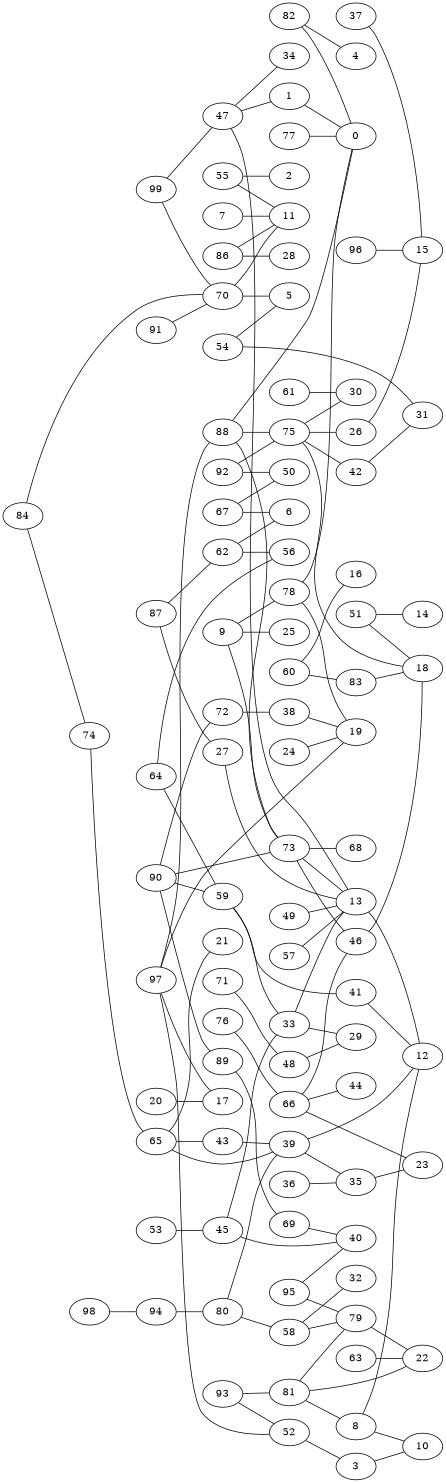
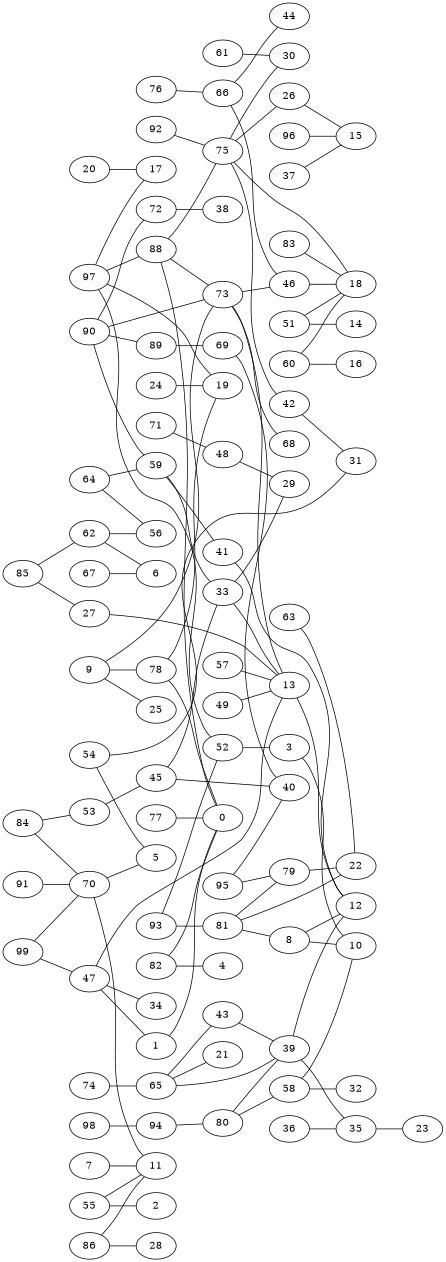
node "50": removed
node "87": label "87" -> "85"
edge "84" -- "74": now "84" -- "53"
edge "60" -- "83": now "60" -- "18"
edge "38" -- "19": removed
edge "66" -- "23": removed
edge "79" -- "58": now "10" -- "58"
